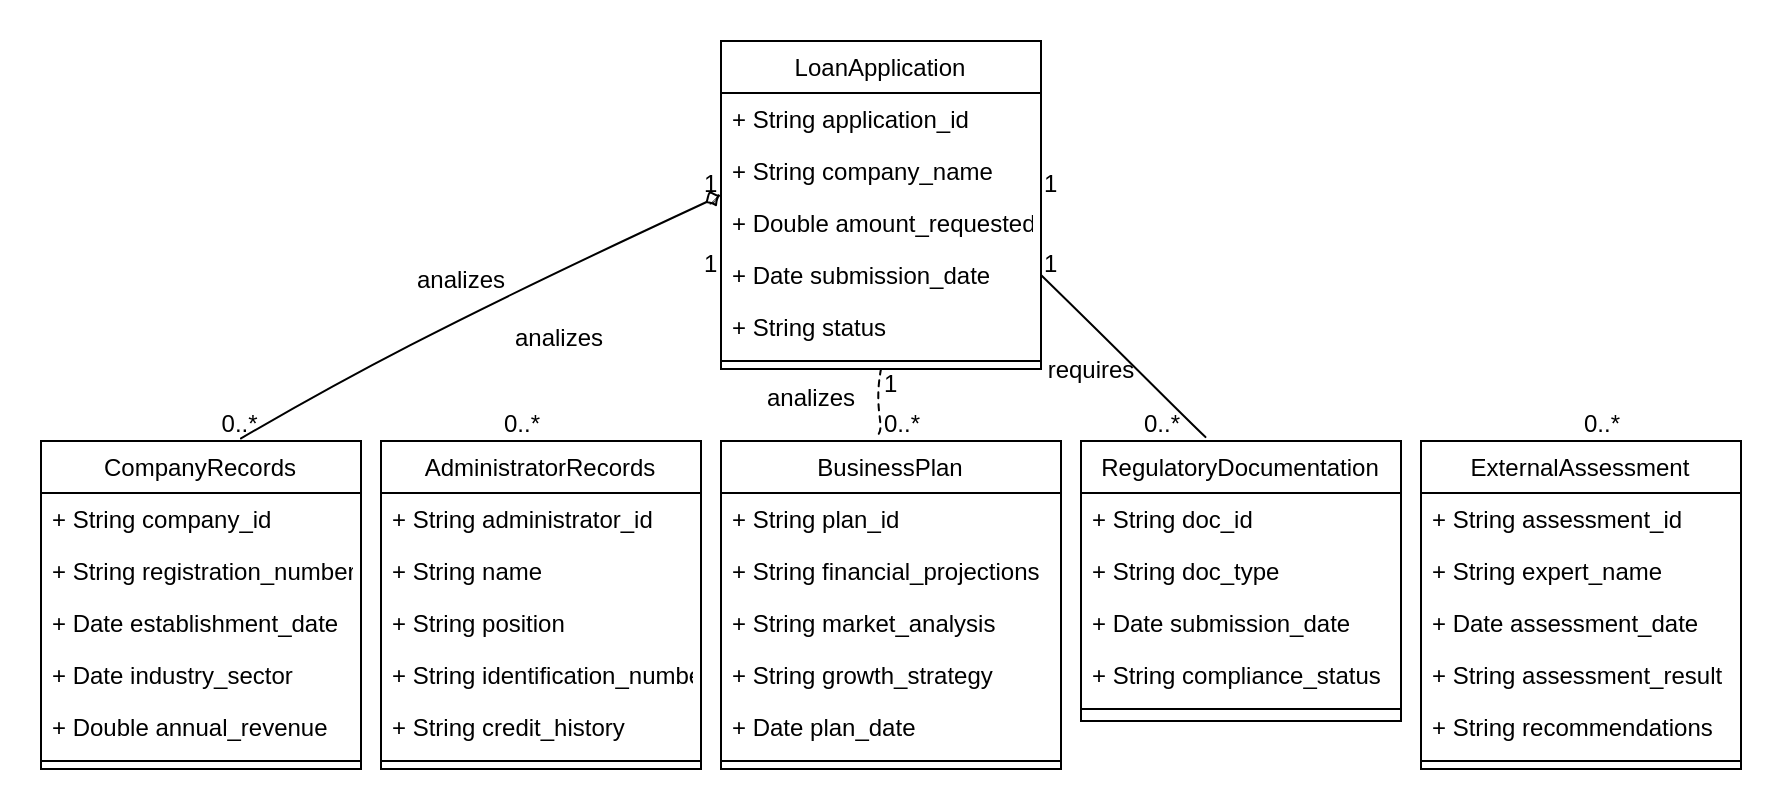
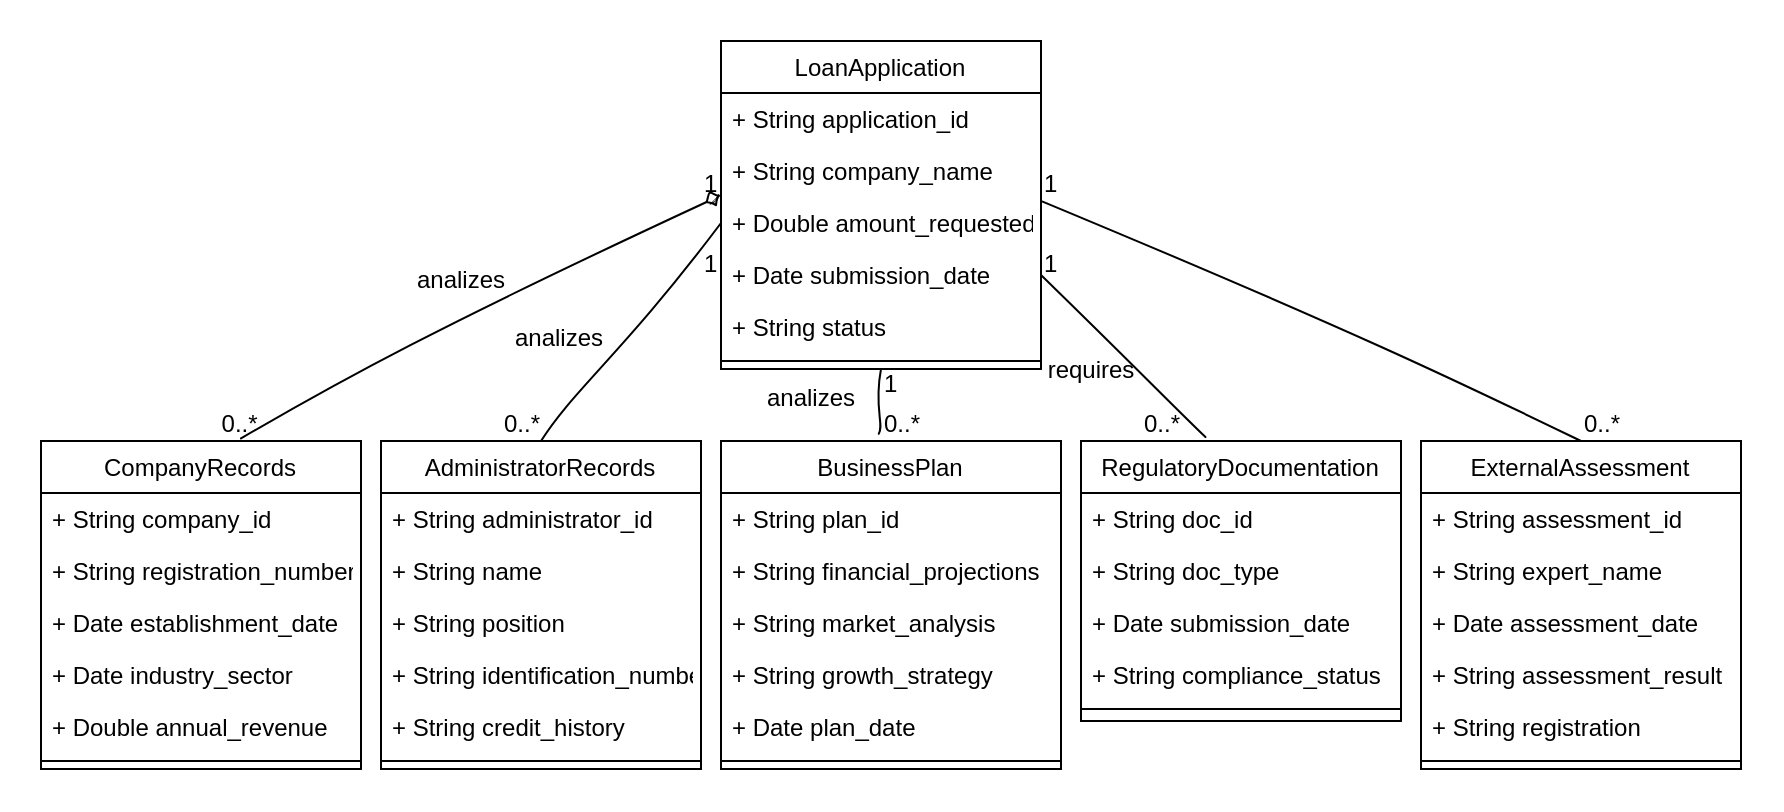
edge "+ Double amount_requested" -- "ExternalAssessment": added
edge "+ Double amount_requested" -- "AdministratorRecords": added
edge "LoanApplication" -- "BusinessPlan": style dashed -> solid
node "+ String recommendations": label "+ String recommendations" -> "+ String registration"
